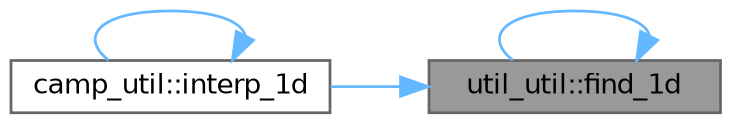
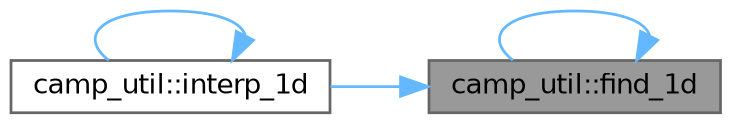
node "util_util::find_1d": label "util_util::find_1d" -> "camp_util::find_1d"
